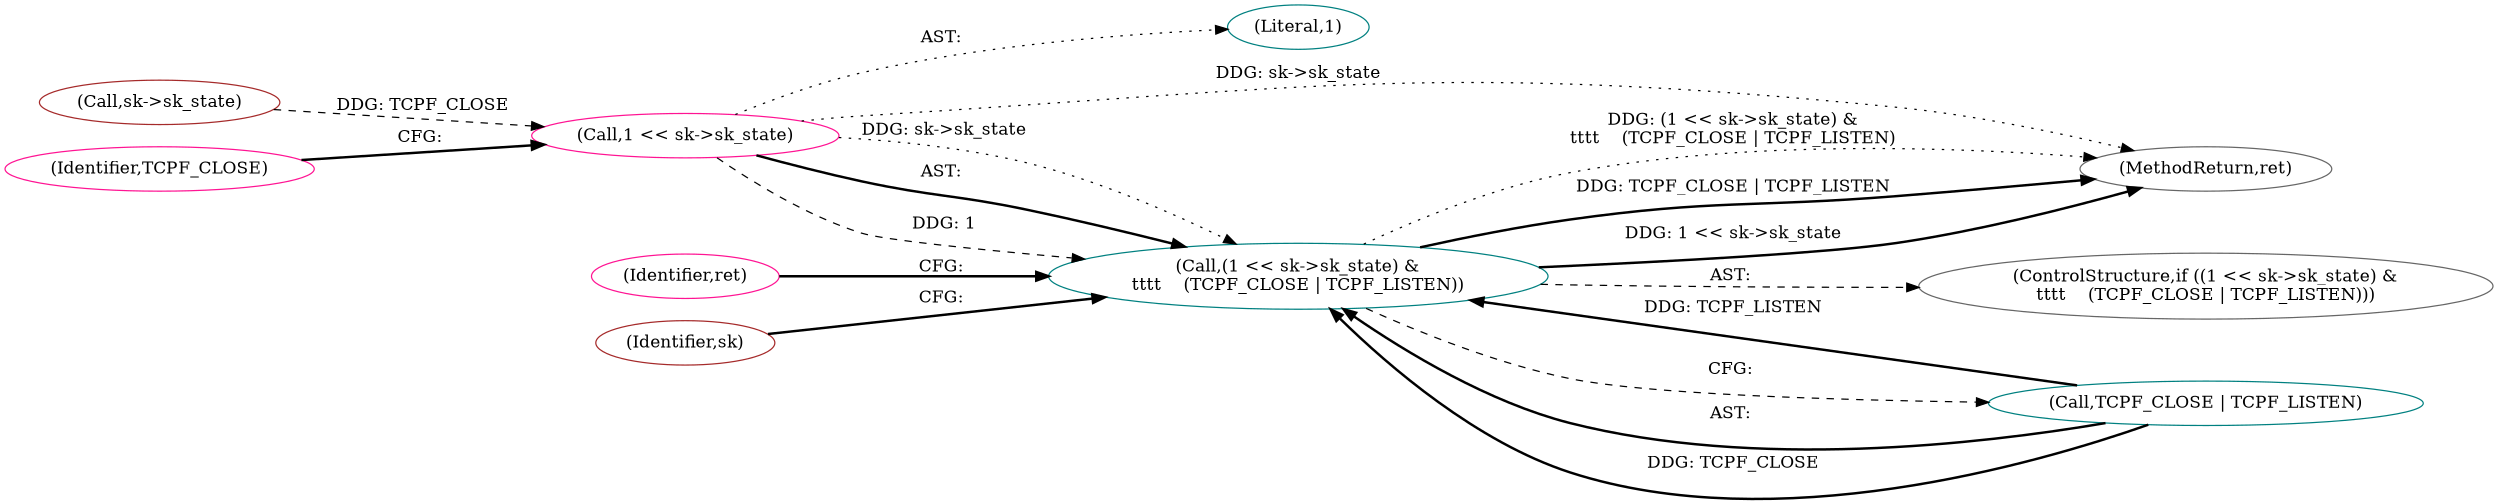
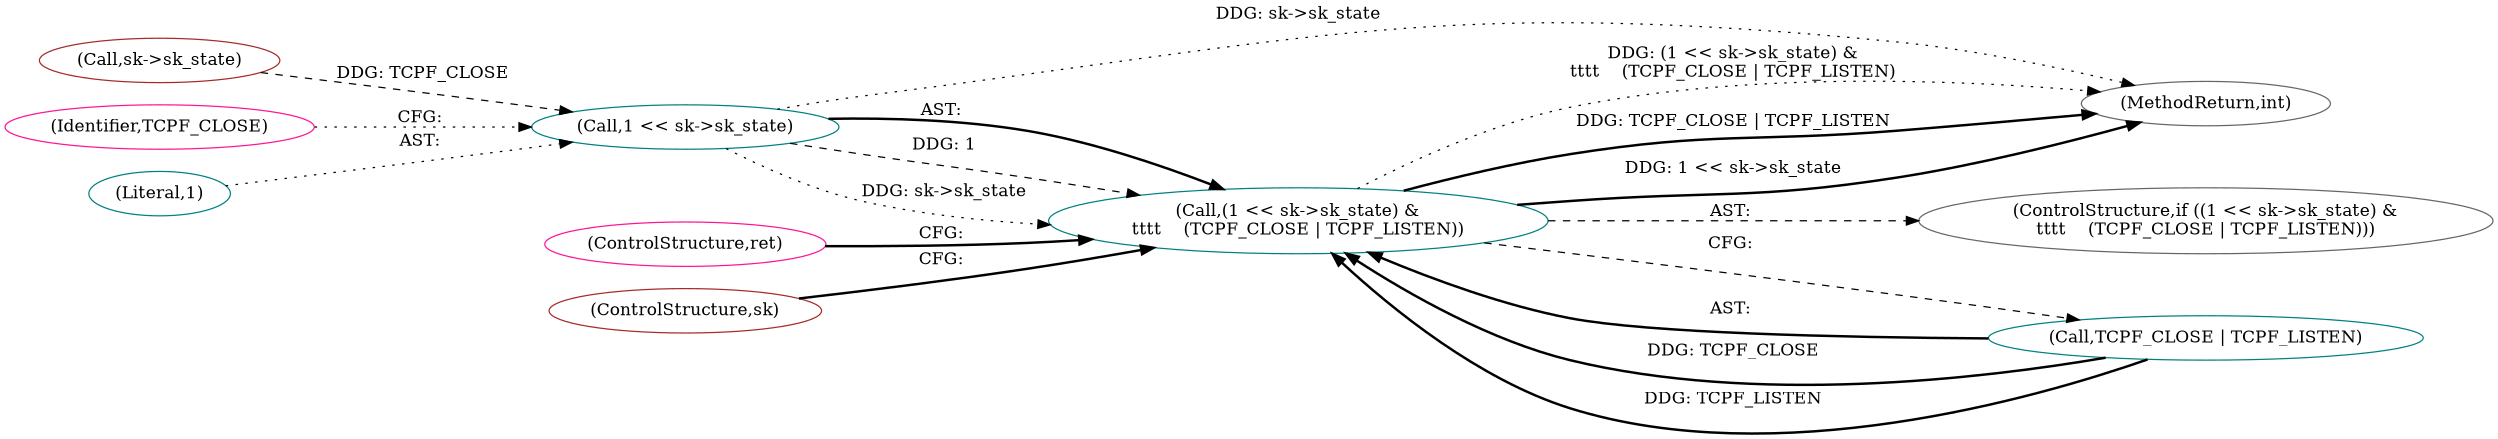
edge "(Call,1 << sk->sk_state)" -> "(Literal,1)": reversed
node "(Call,1 << sk->sk_state)": color deeppink -> teal
edge "(Identifier,TCPF_CLOSE)" -> "(Call,1 << sk->sk_state)": style bold -> dotted
node "(MethodReturn,ret)": label "(MethodReturn,ret)" -> "(MethodReturn,int)"
node "(Identifier,ret)": label "(Identifier,ret)" -> "(ControlStructure,ret)"
node "(Identifier,sk)": label "(Identifier,sk)" -> "(ControlStructure,sk)"
